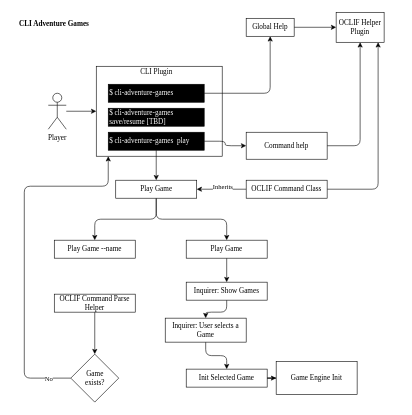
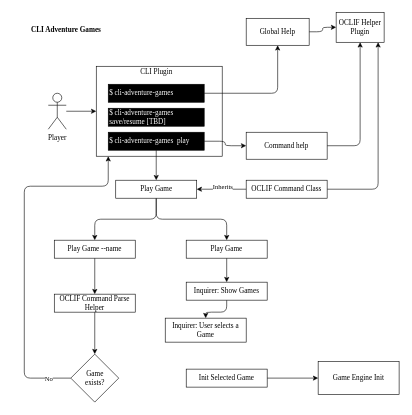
node "CLI Adventure Games": moved (54, 24) -> (66, 30)
node "Global Help": size 48x18 -> 63x27
edge "Play Game --name" -> "OCLIF Command Parse Helper": added
edge "Inquirer: User selects a Game" -> "Init Selected Game": removed
node "Game Engine Init": moved (317, 378) -> (359, 378)
